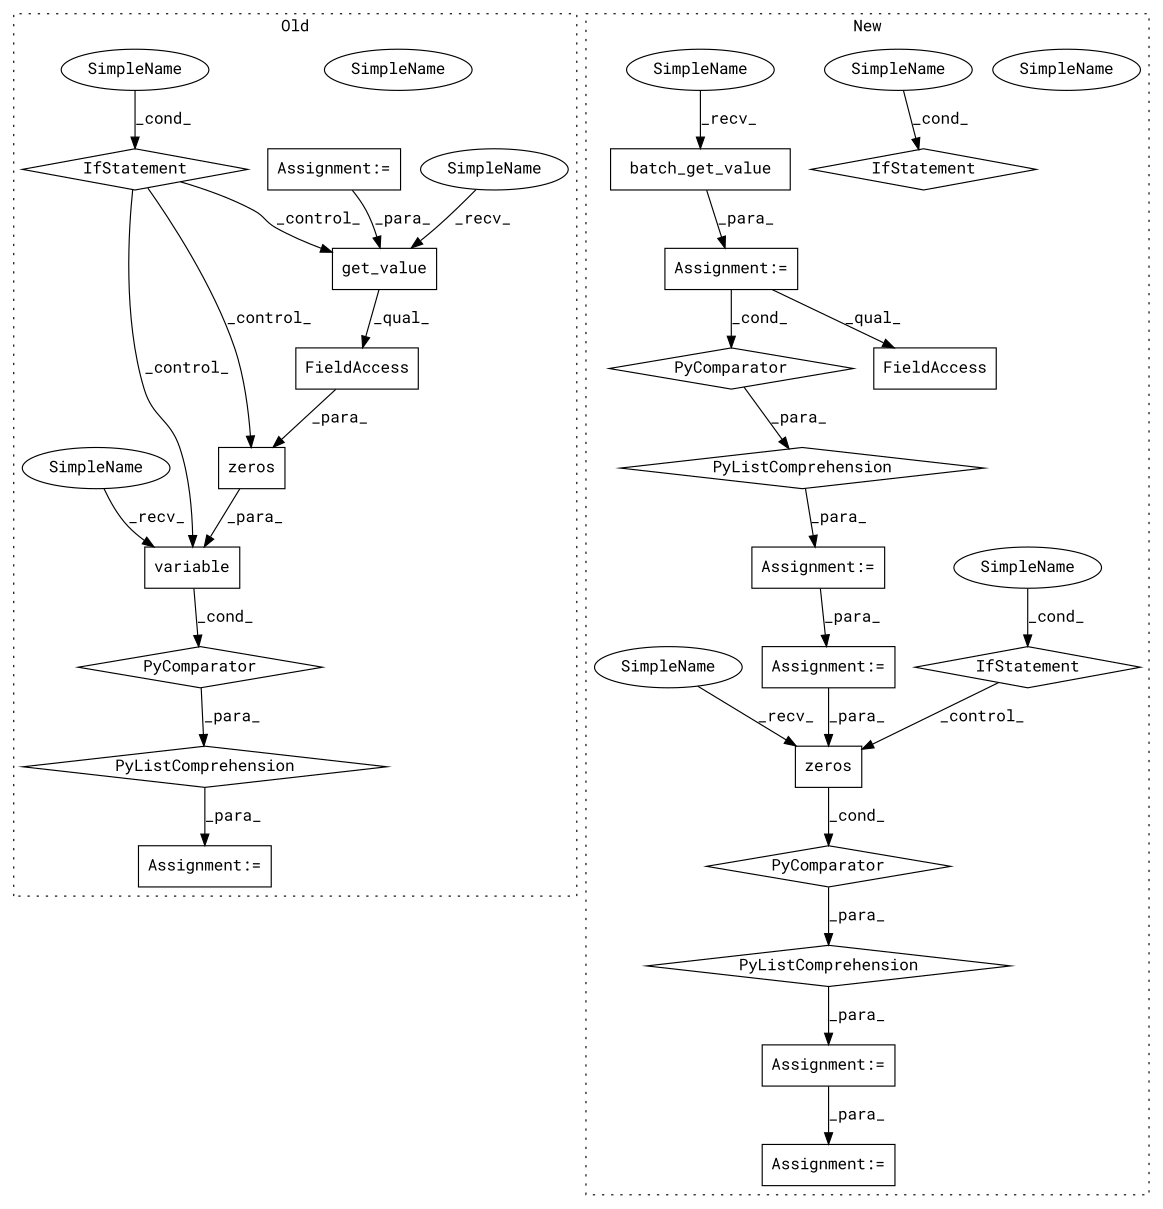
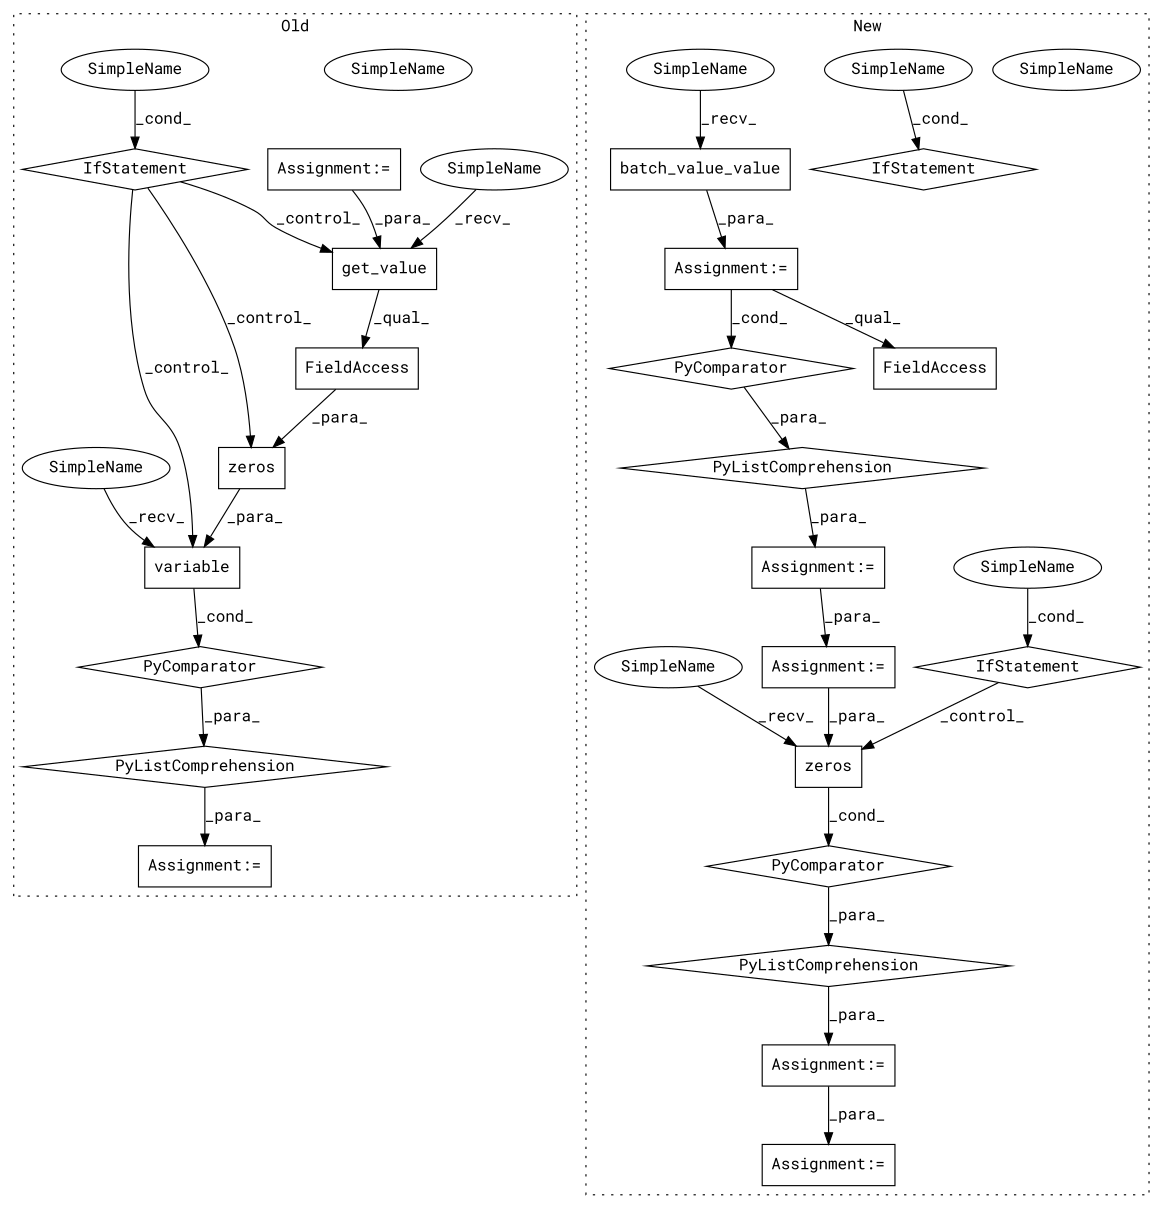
node "batch_get_value": label "batch_get_value" -> "batch_value_value"
